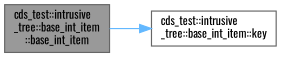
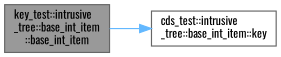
node "cds_test::intrusive _tree::base_int_item ::base_int_item": label "cds_test::intrusive _tree::base_int_item ::base_int_item" -> "key_test::intrusive _tree::base_int_item ::base_int_item"
